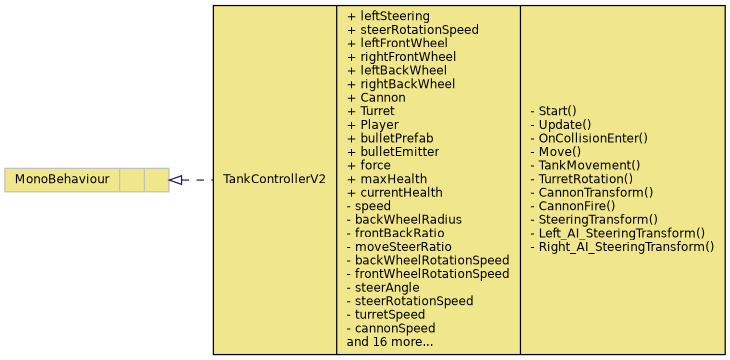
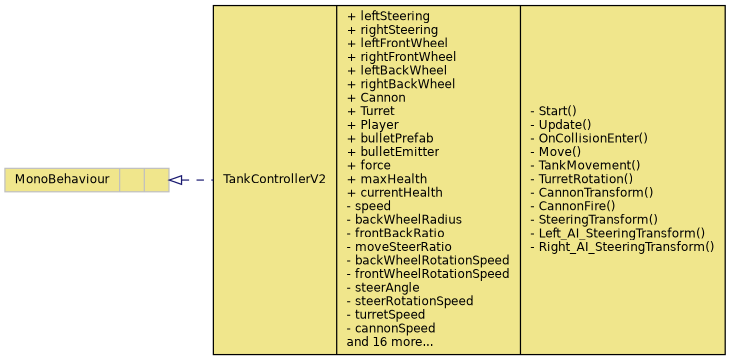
node "TankControllerV2": text "+ steerRotationSpeed" -> "+ rightSteering"
